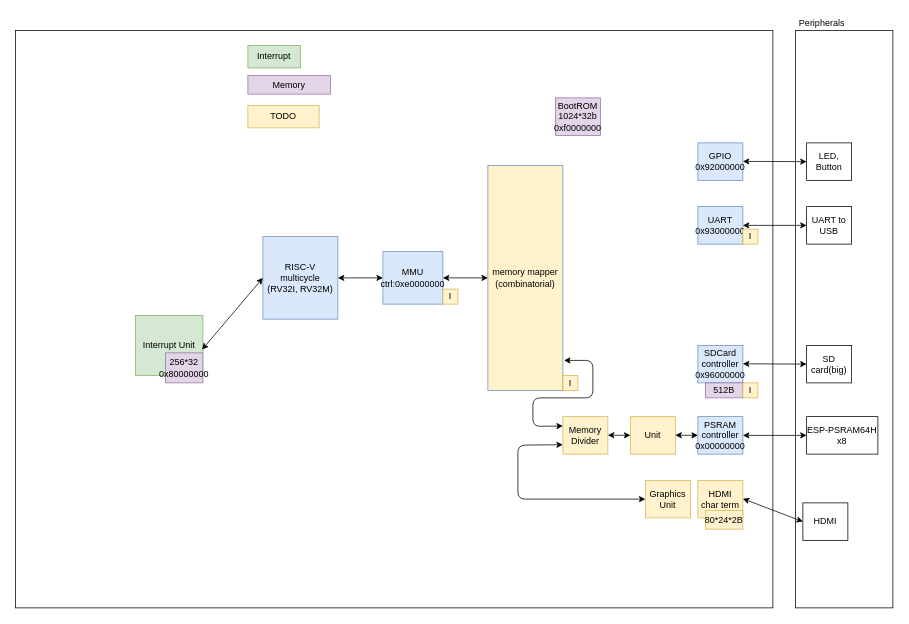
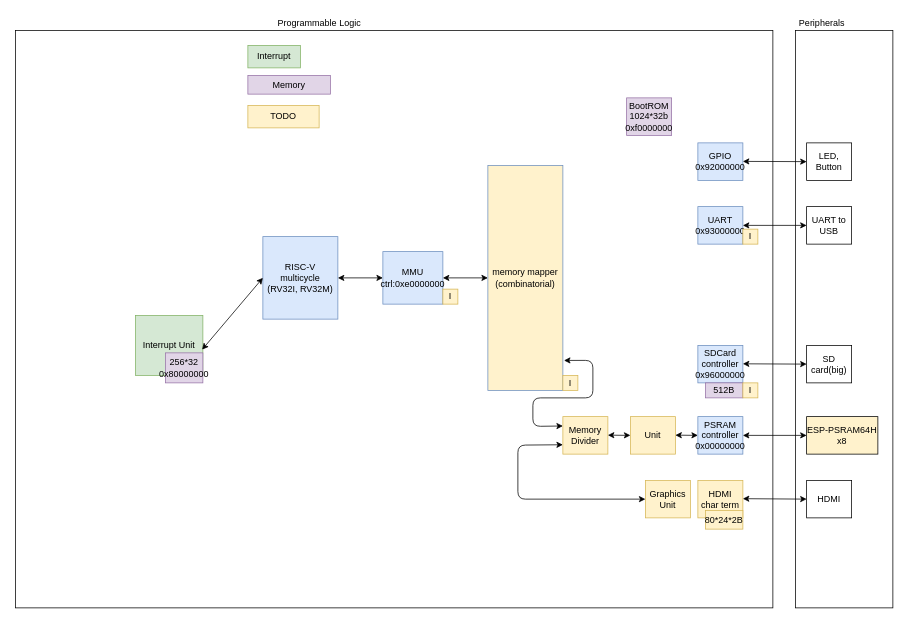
node "Programmable Logic": added
node "BootROM 1024*32b 0xf0000000": moved (578, 117) -> (649, 117)
node "ESP-PSRAM64H x8": fillcolor #ffffff -> #fff2cc
node "HDMI": moved (825, 522) -> (829, 499)
